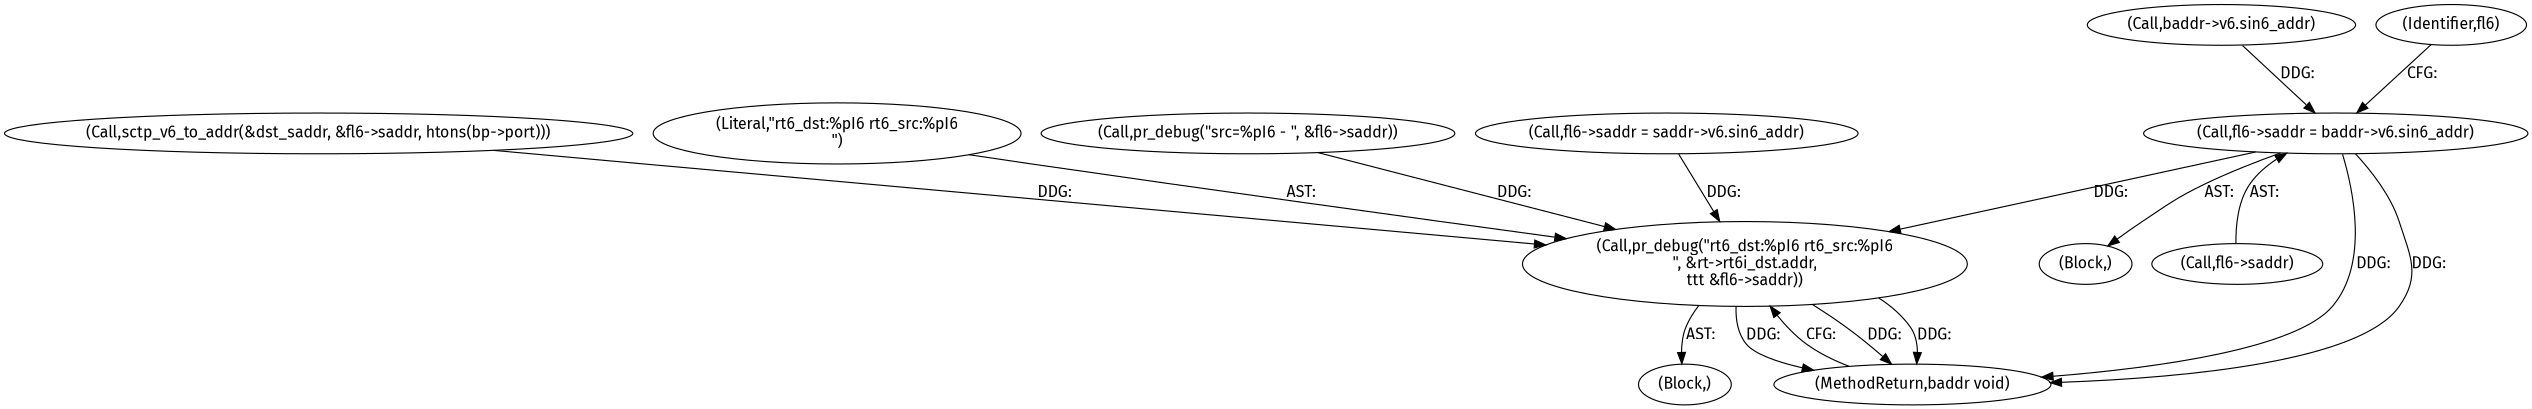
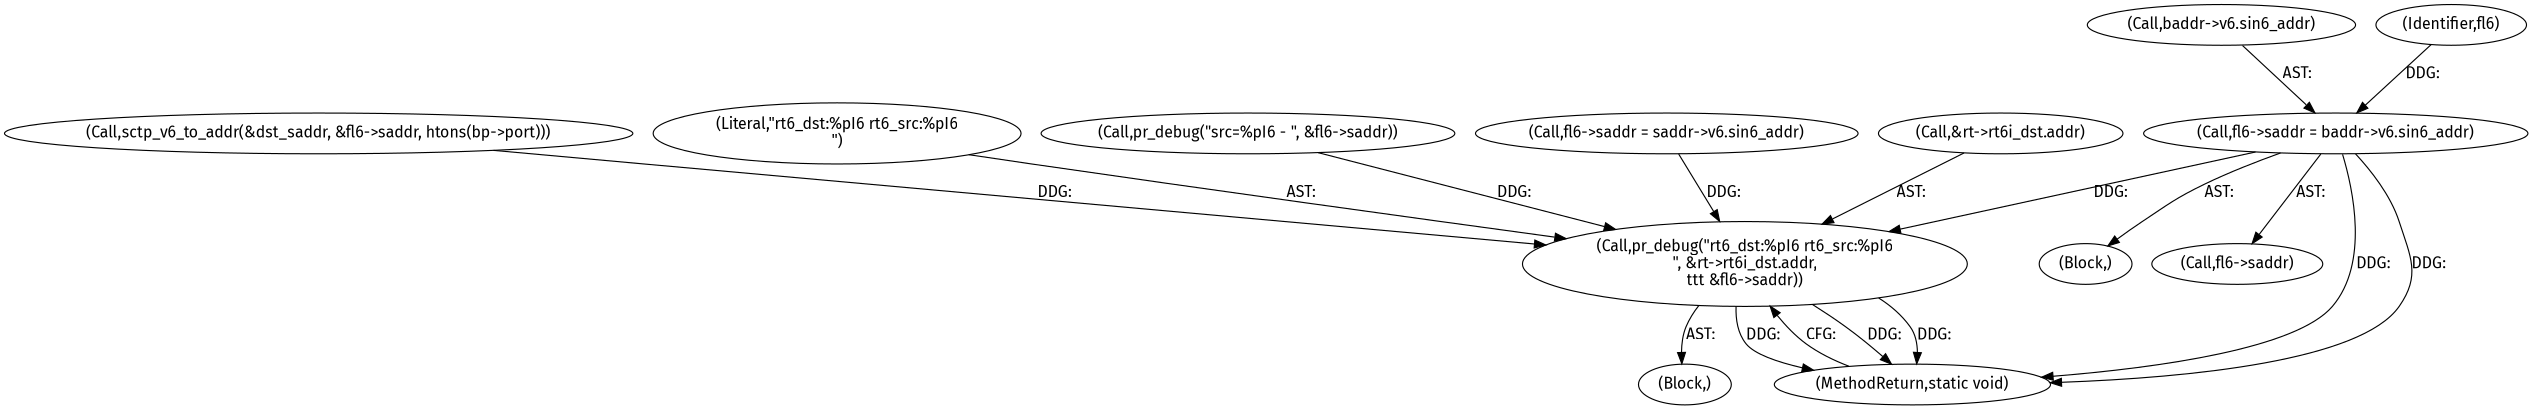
edge "(Call,baddr->v6.sin6_addr)" -> "(Call,fl6->saddr = baddr->v6.sin6_addr)": label "DDG: " -> "AST: "
edge "(Identifier,fl6)" -> "(Call,fl6->saddr = baddr->v6.sin6_addr)": label "CFG: " -> "DDG: "
node "(Call,&rt->rt6i_dst.addr)": added
edge "(Call,fl6->saddr)" -> "(Call,fl6->saddr = baddr->v6.sin6_addr)": reversed
node "(MethodReturn,baddr void)": label "(MethodReturn,baddr void)" -> "(MethodReturn,static void)"
